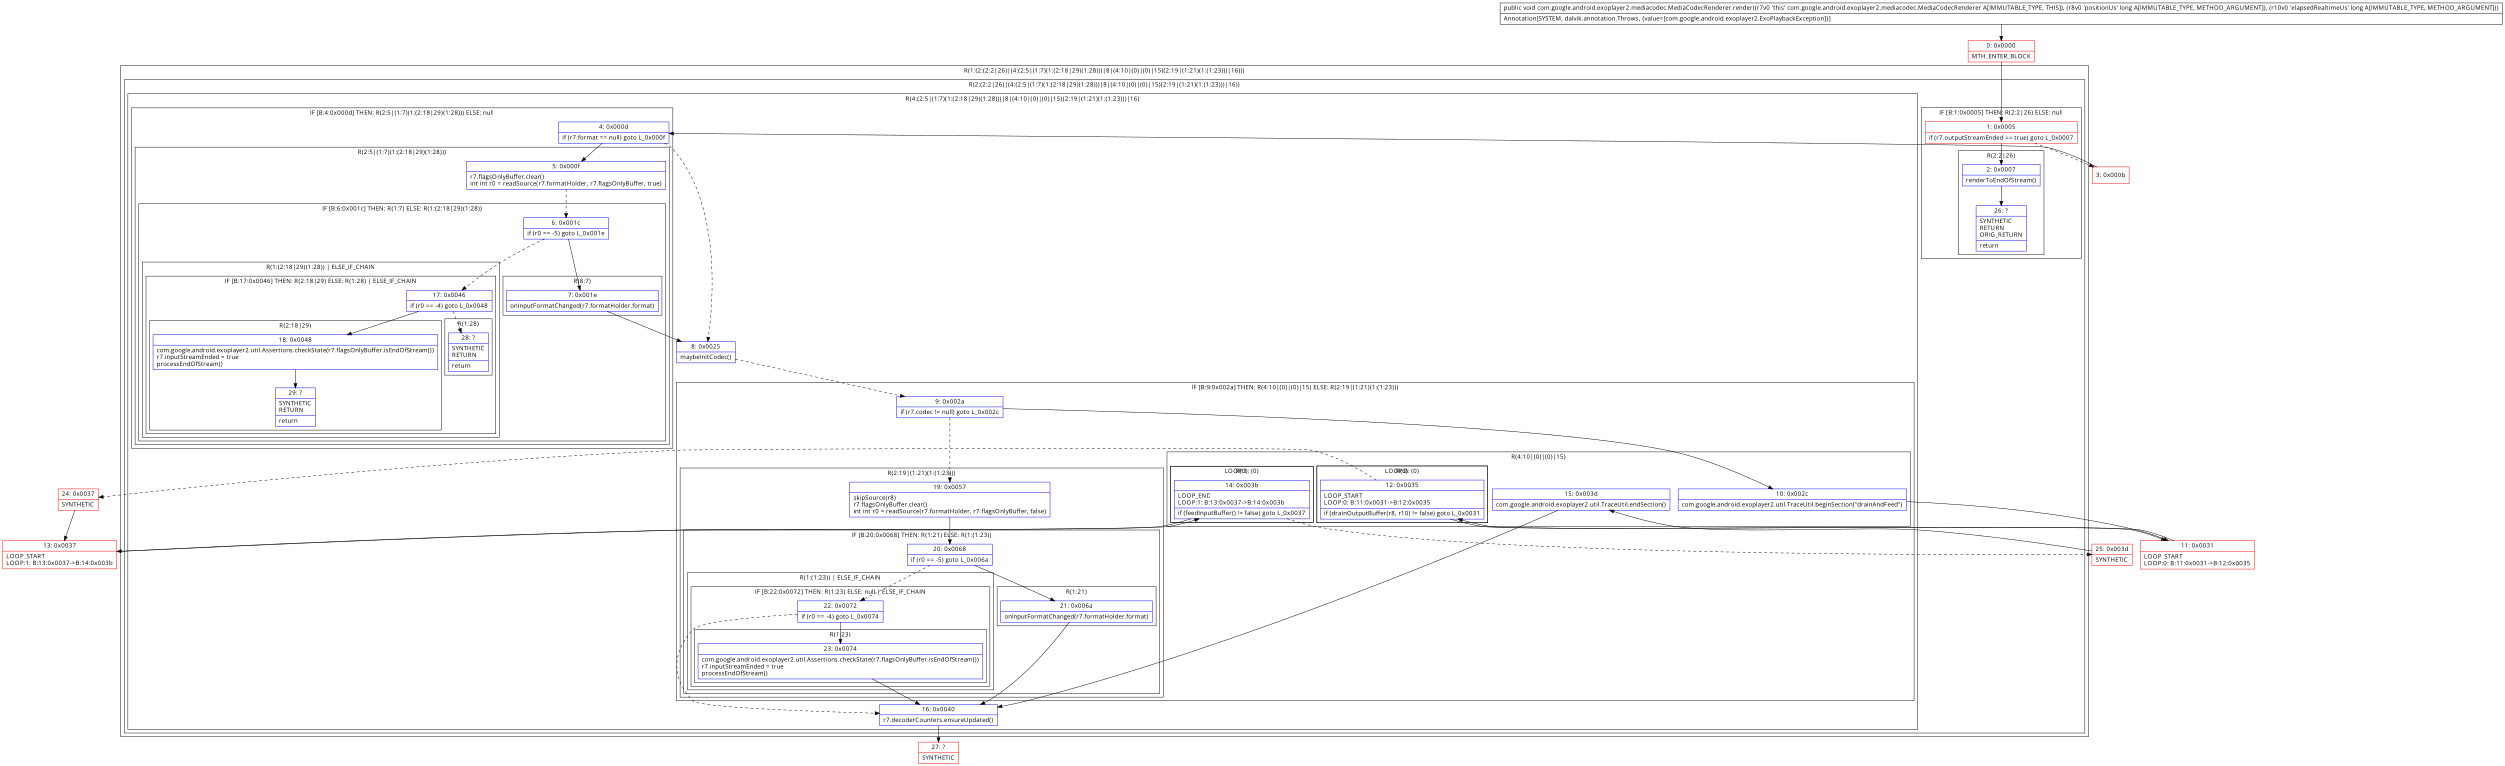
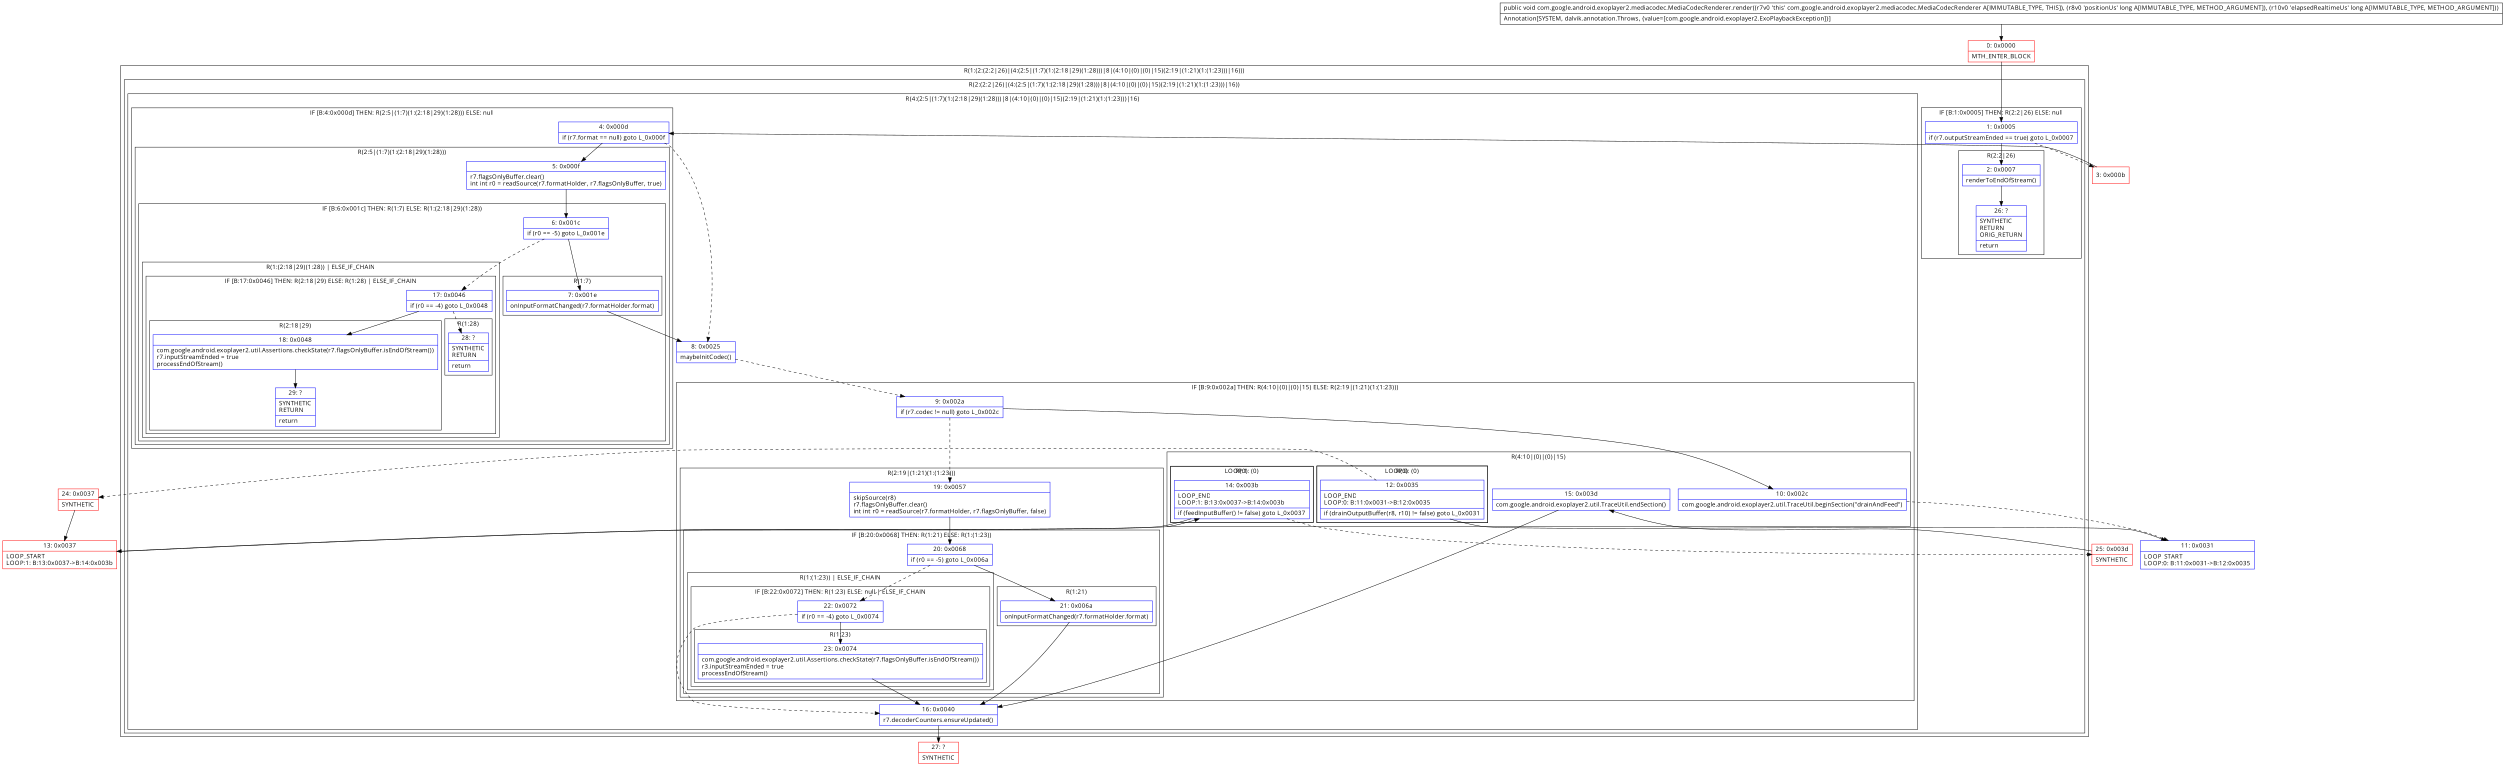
node "1: 0x0005": color red -> blue
edge "5: 0x000f" -> "6: 0x001c": style dashed -> solid
cluster "R(8:7)": label "R(8:7)" -> "R(1:7)"
node "12: 0x0035": text "LOOP_START" -> "LOOP_END"
edge "10: 0x002c" -> "11: 0x0031": style solid -> dashed
edge "11: 0x0031" -> "12: 0x0035": removed
node "11: 0x0031": color red -> blue
node "23: 0x0074": text "r7.inputStreamEnded = true" -> "r3.inputStreamEnded = true"
